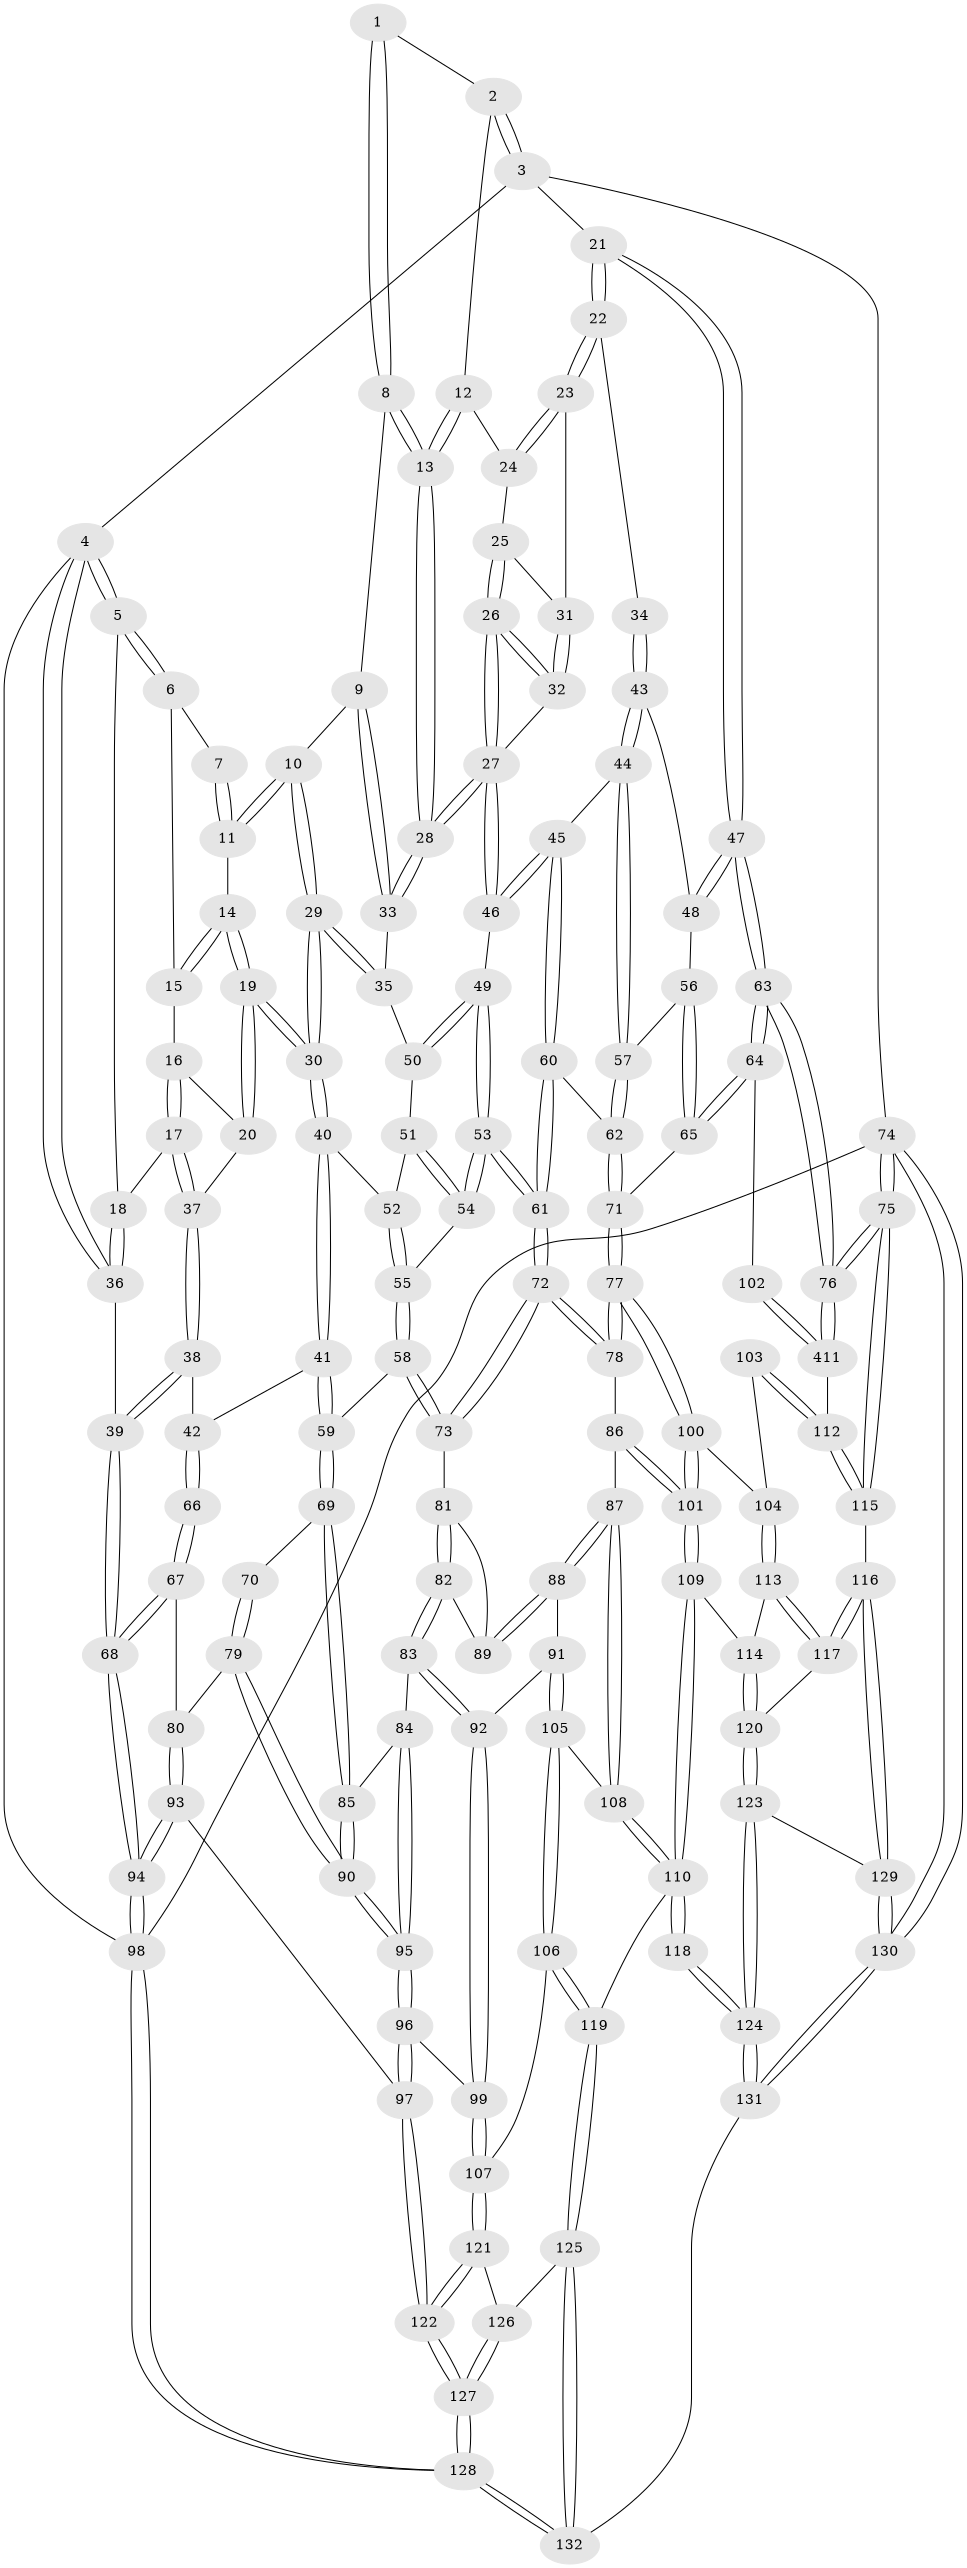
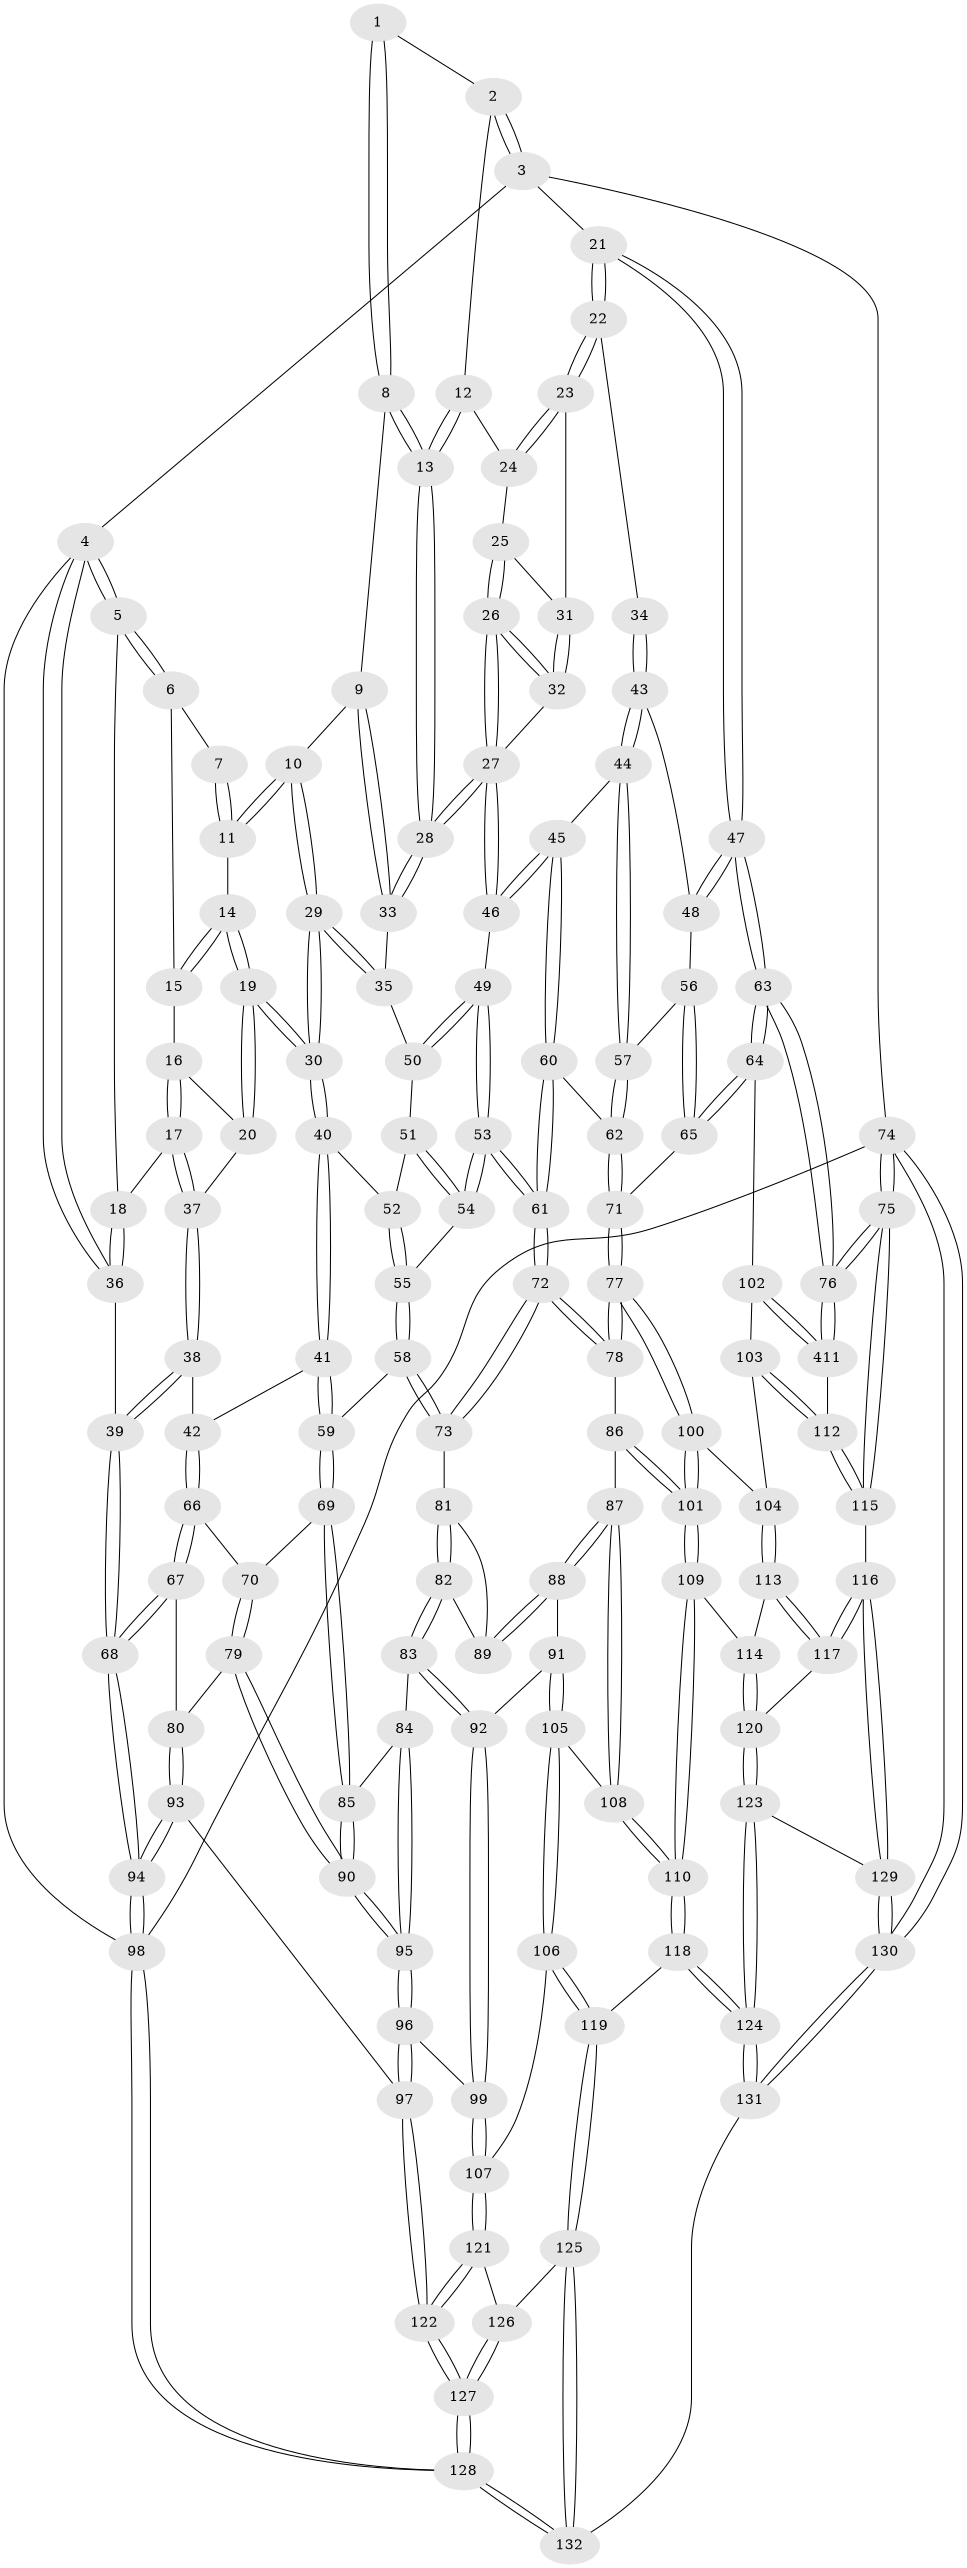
edge "102" -- "103": added
edge "66" -- "70": added
edge "110" -- "119": now "118" -- "119"
